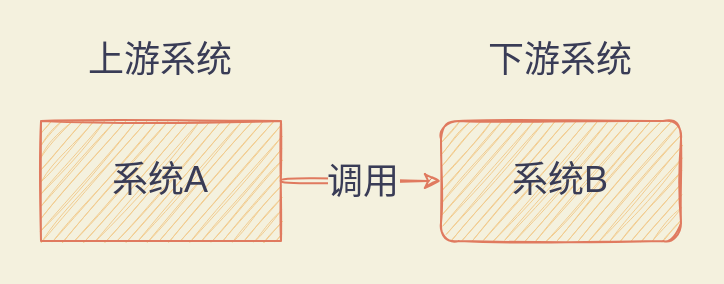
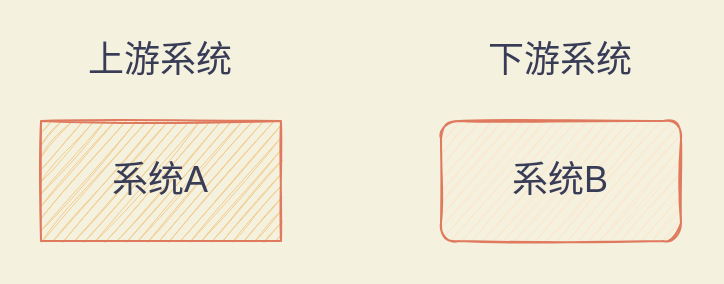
edge "系统A" -> "系统B": removed, label "调用"
node "系统B": fillcolor #f2cc8f -> #ffe6cc
